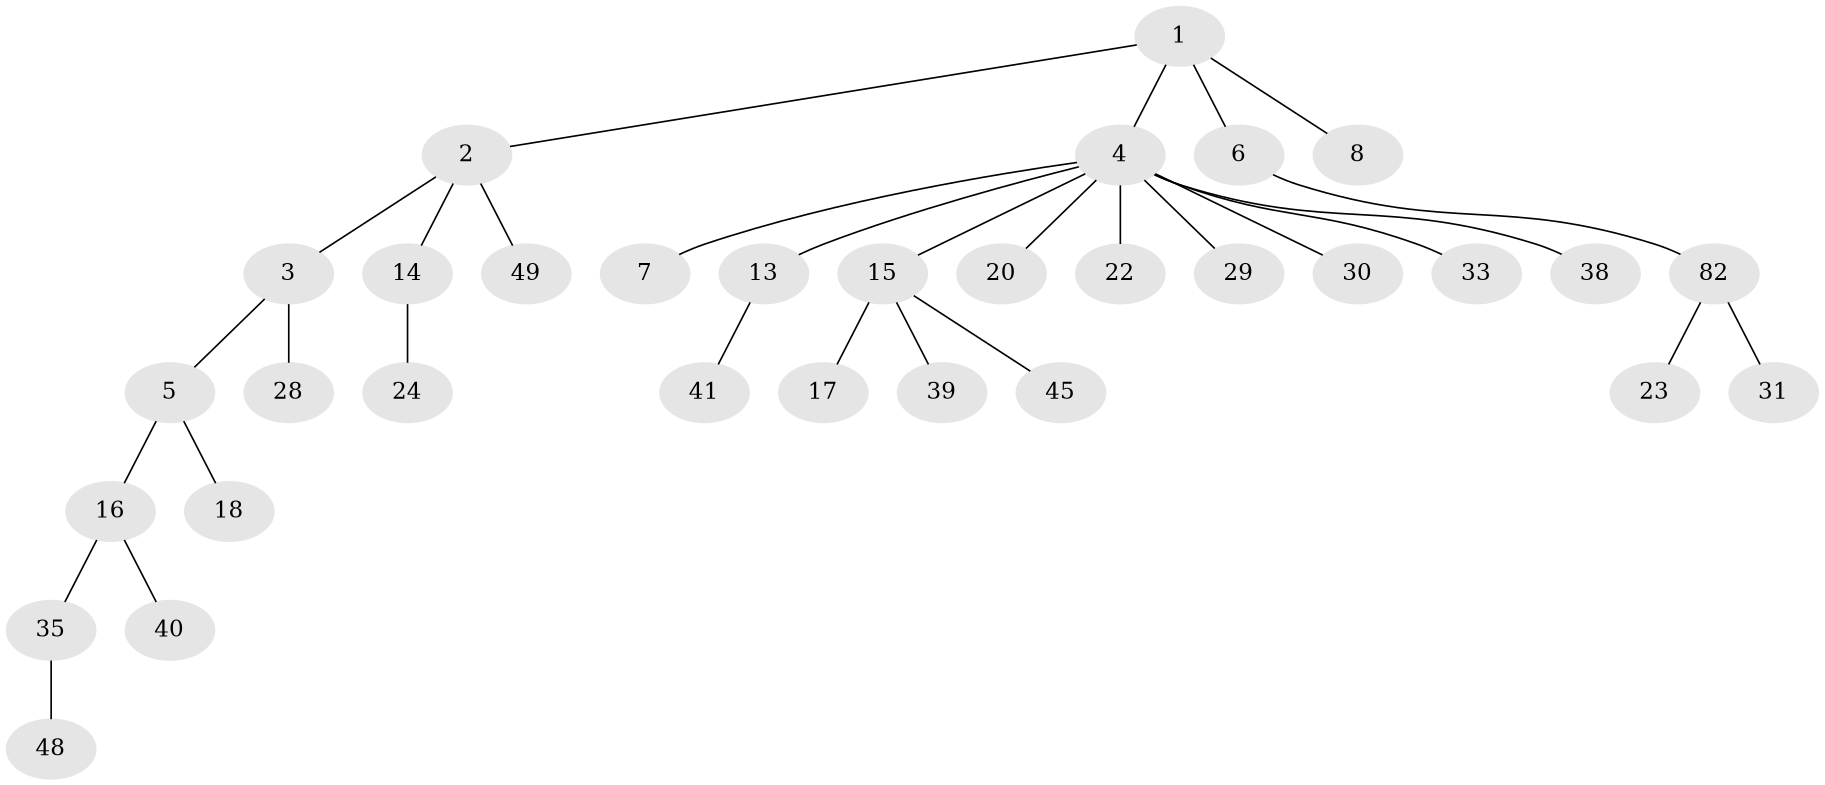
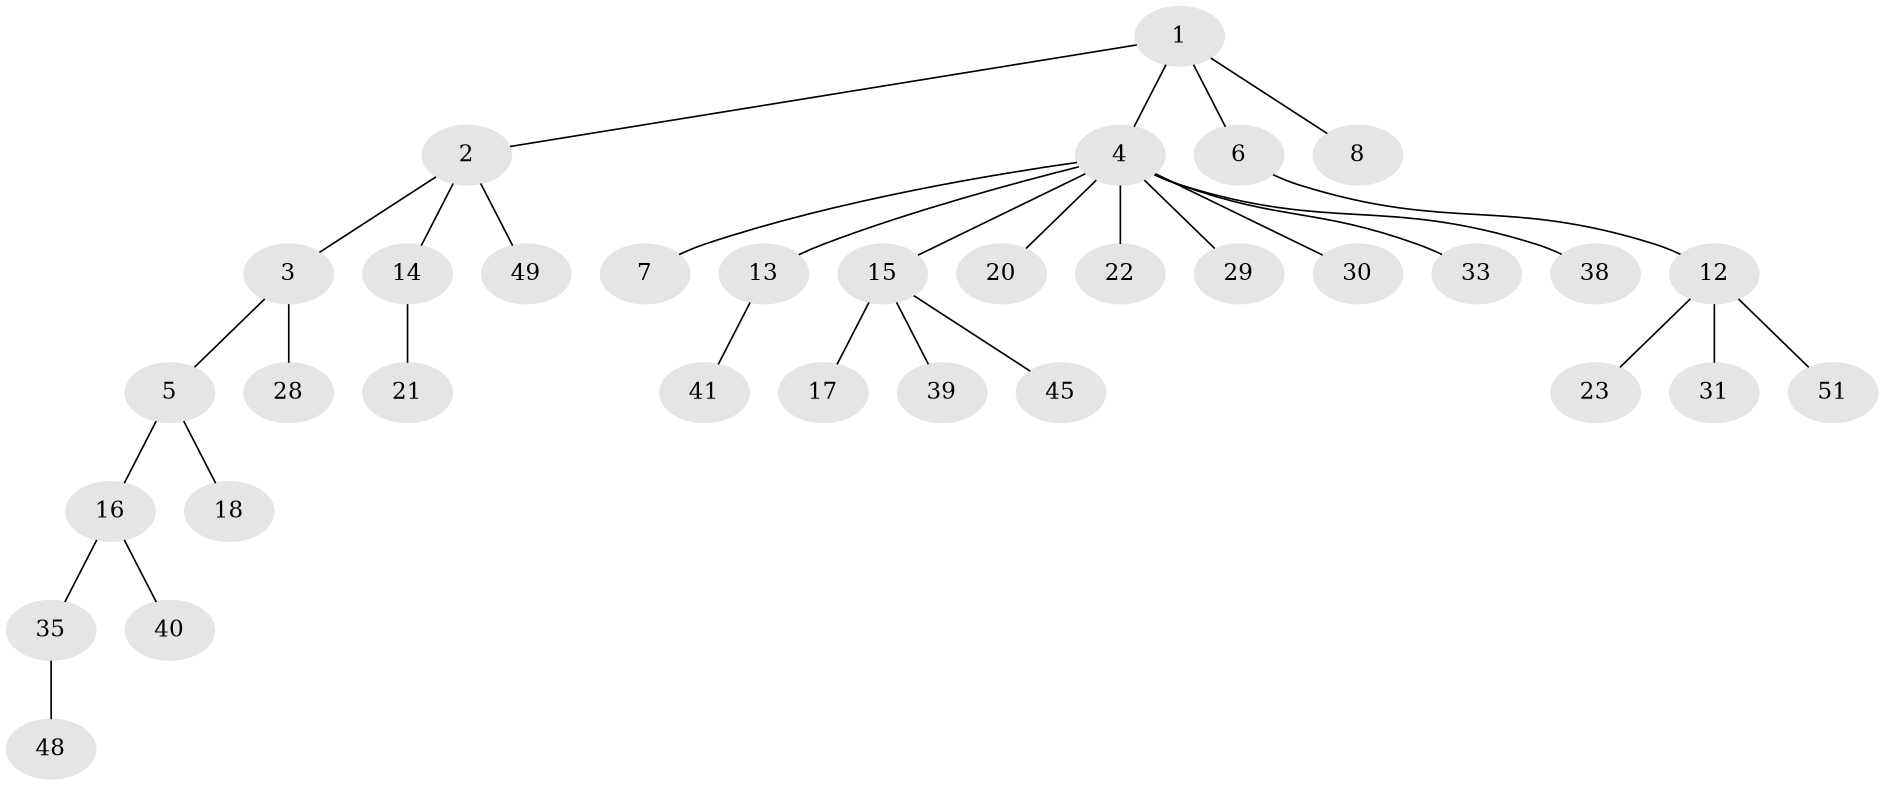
node "82": label "82" -> "12"
node "24": label "24" -> "21"
node "51": added
